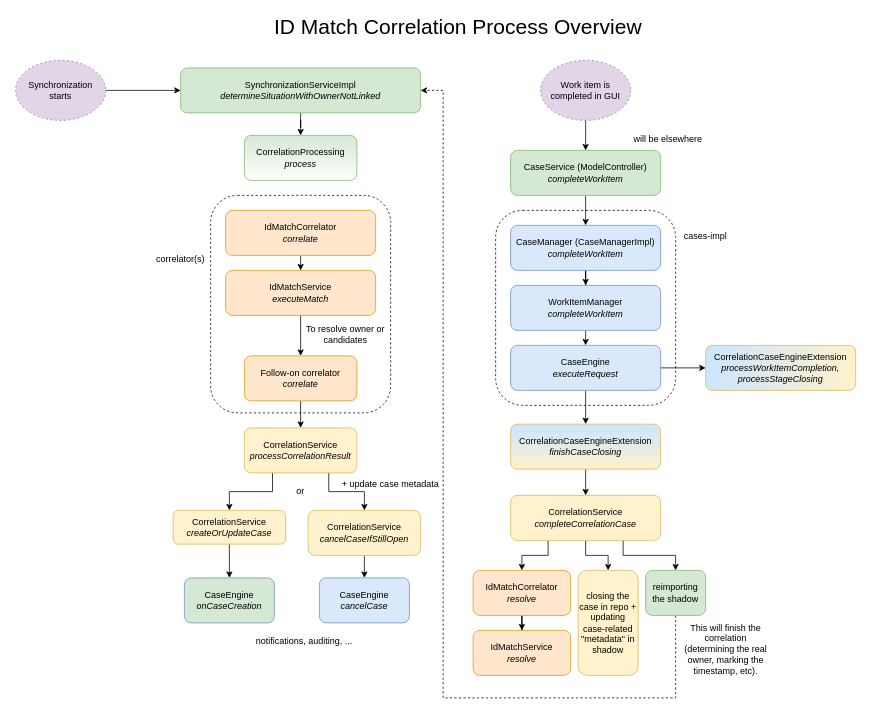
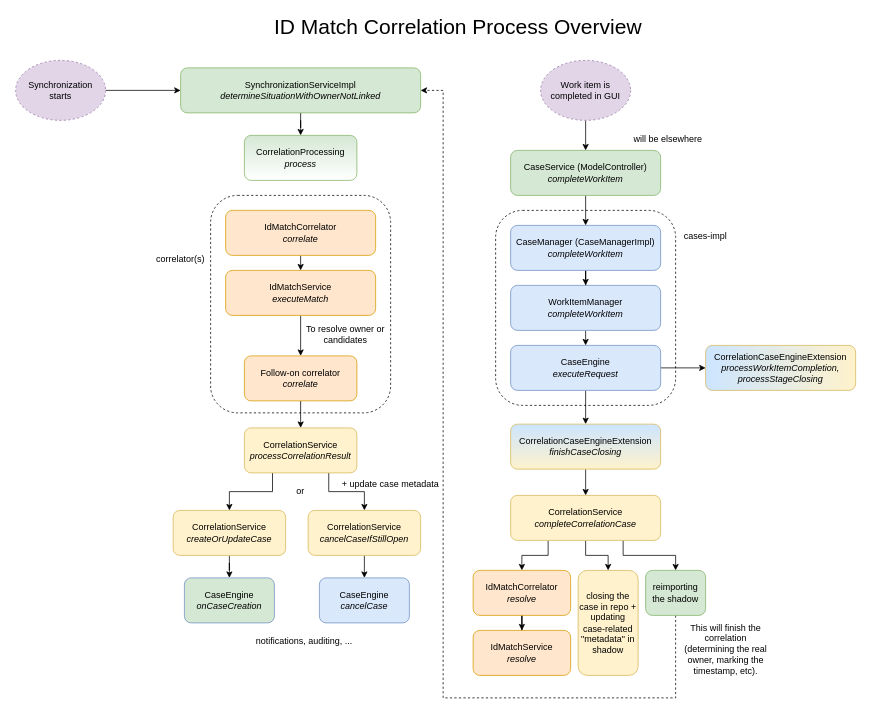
node "CorrelationService createOrUpdateCase": size 113x34 -> 113x45
